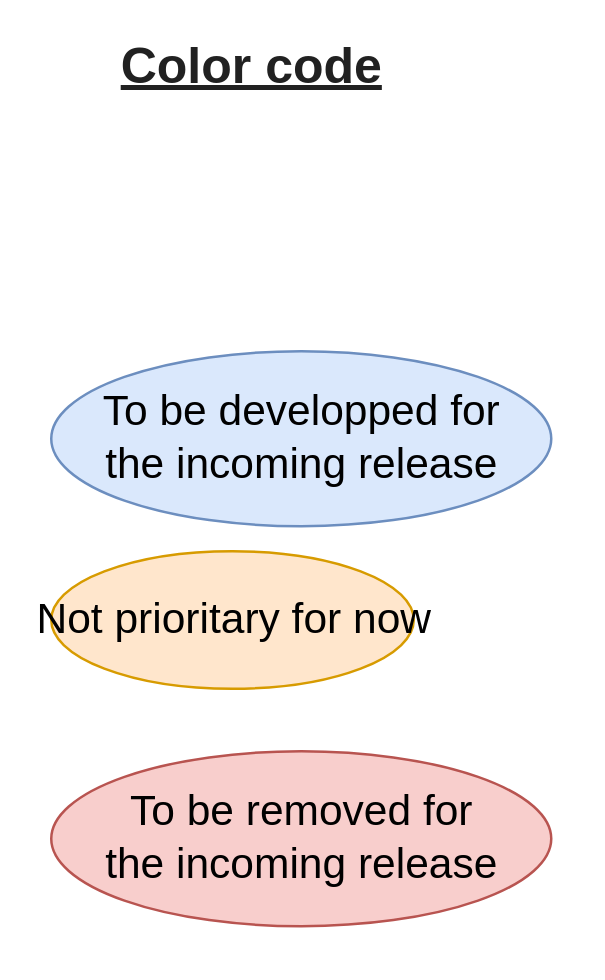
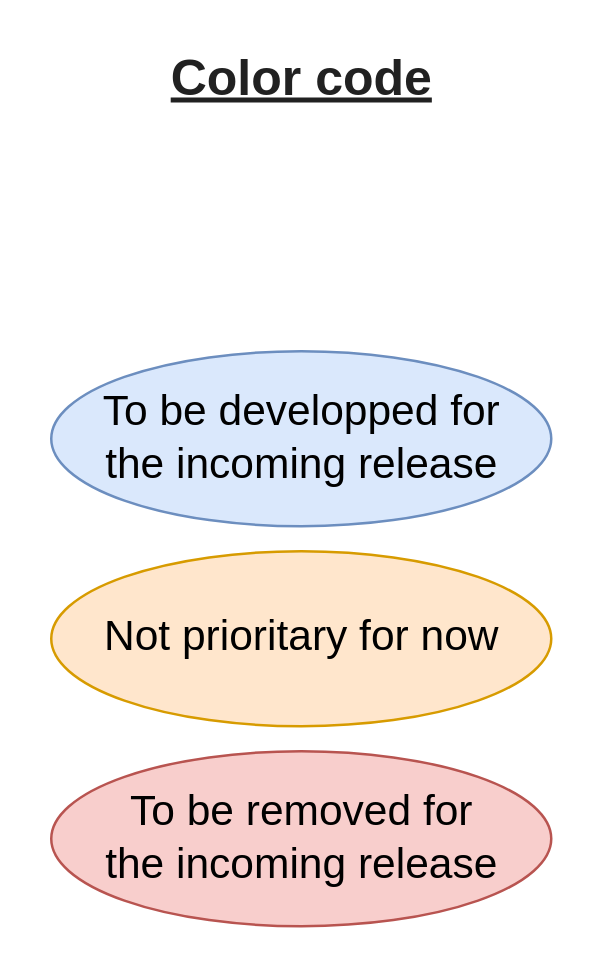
node "Color code": moved (251, 64) -> (301, 76)
node "Not prioritary for now": size 363x138 -> 500x175
